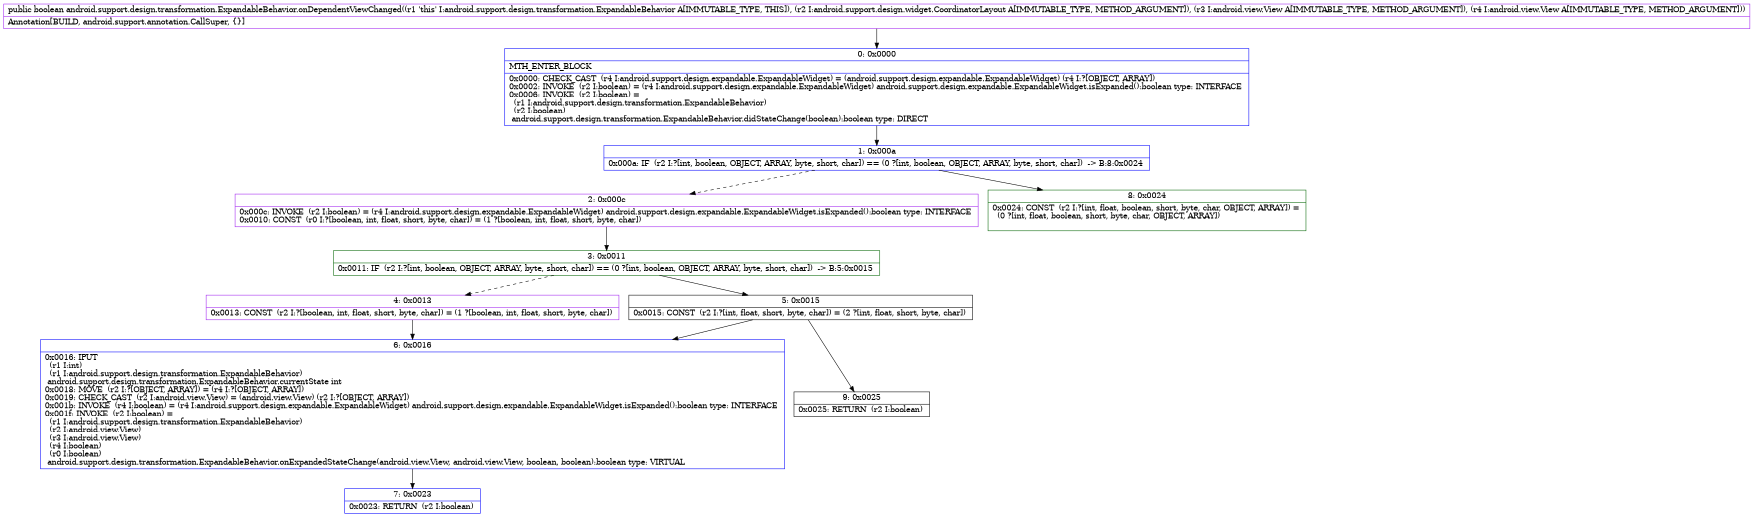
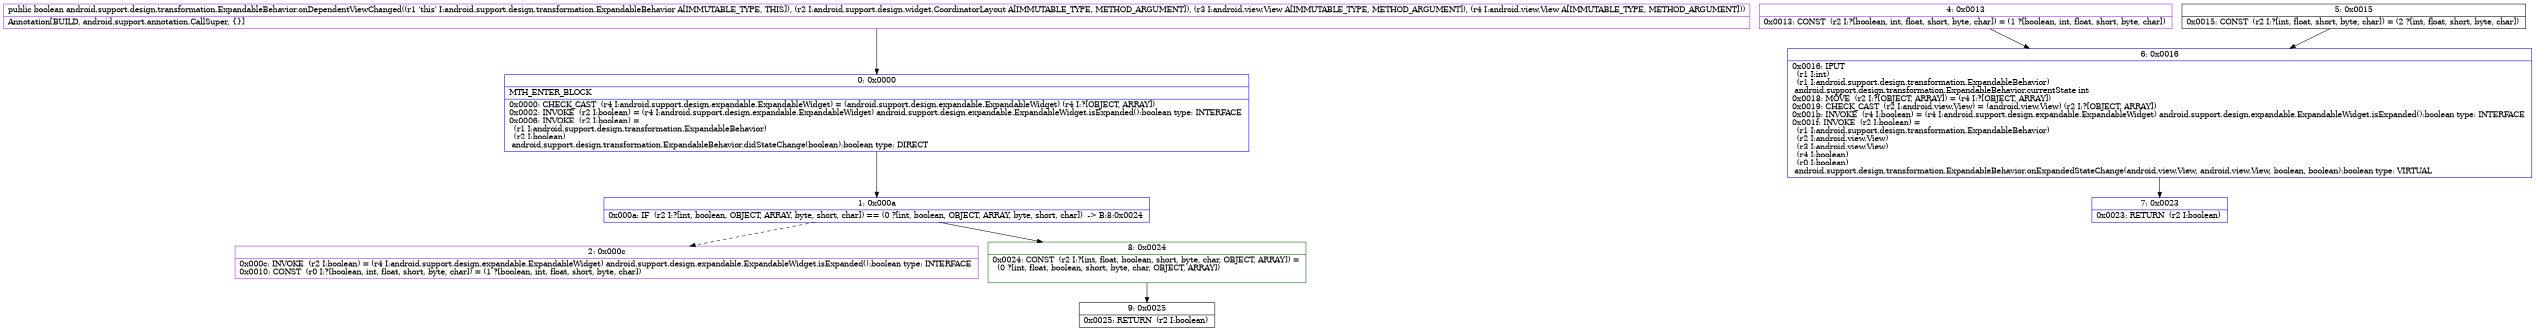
node "3: 0x0011": removed
edge "5: 0x0015" -> "9: 0x0025": now "8: 0x0024" -> "9: 0x0025"
